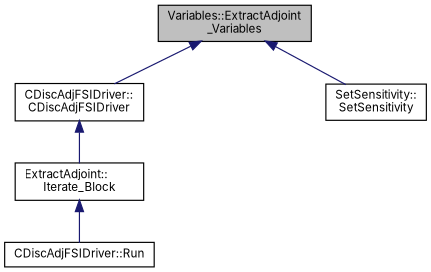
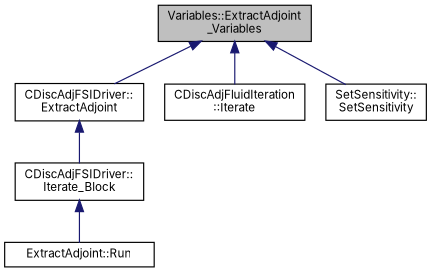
node "CDiscAdjFSIDriver:: CDiscAdjFSIDriver": label "CDiscAdjFSIDriver:: CDiscAdjFSIDriver" -> "CDiscAdjFSIDriver:: ExtractAdjoint"
node "CDiscAdjFluidIteration ::Iterate": added
node "ExtractAdjoint:: Iterate_Block": label "ExtractAdjoint:: Iterate_Block" -> "CDiscAdjFSIDriver:: Iterate_Block"
node "CDiscAdjFSIDriver::Run": label "CDiscAdjFSIDriver::Run" -> "ExtractAdjoint::Run"
